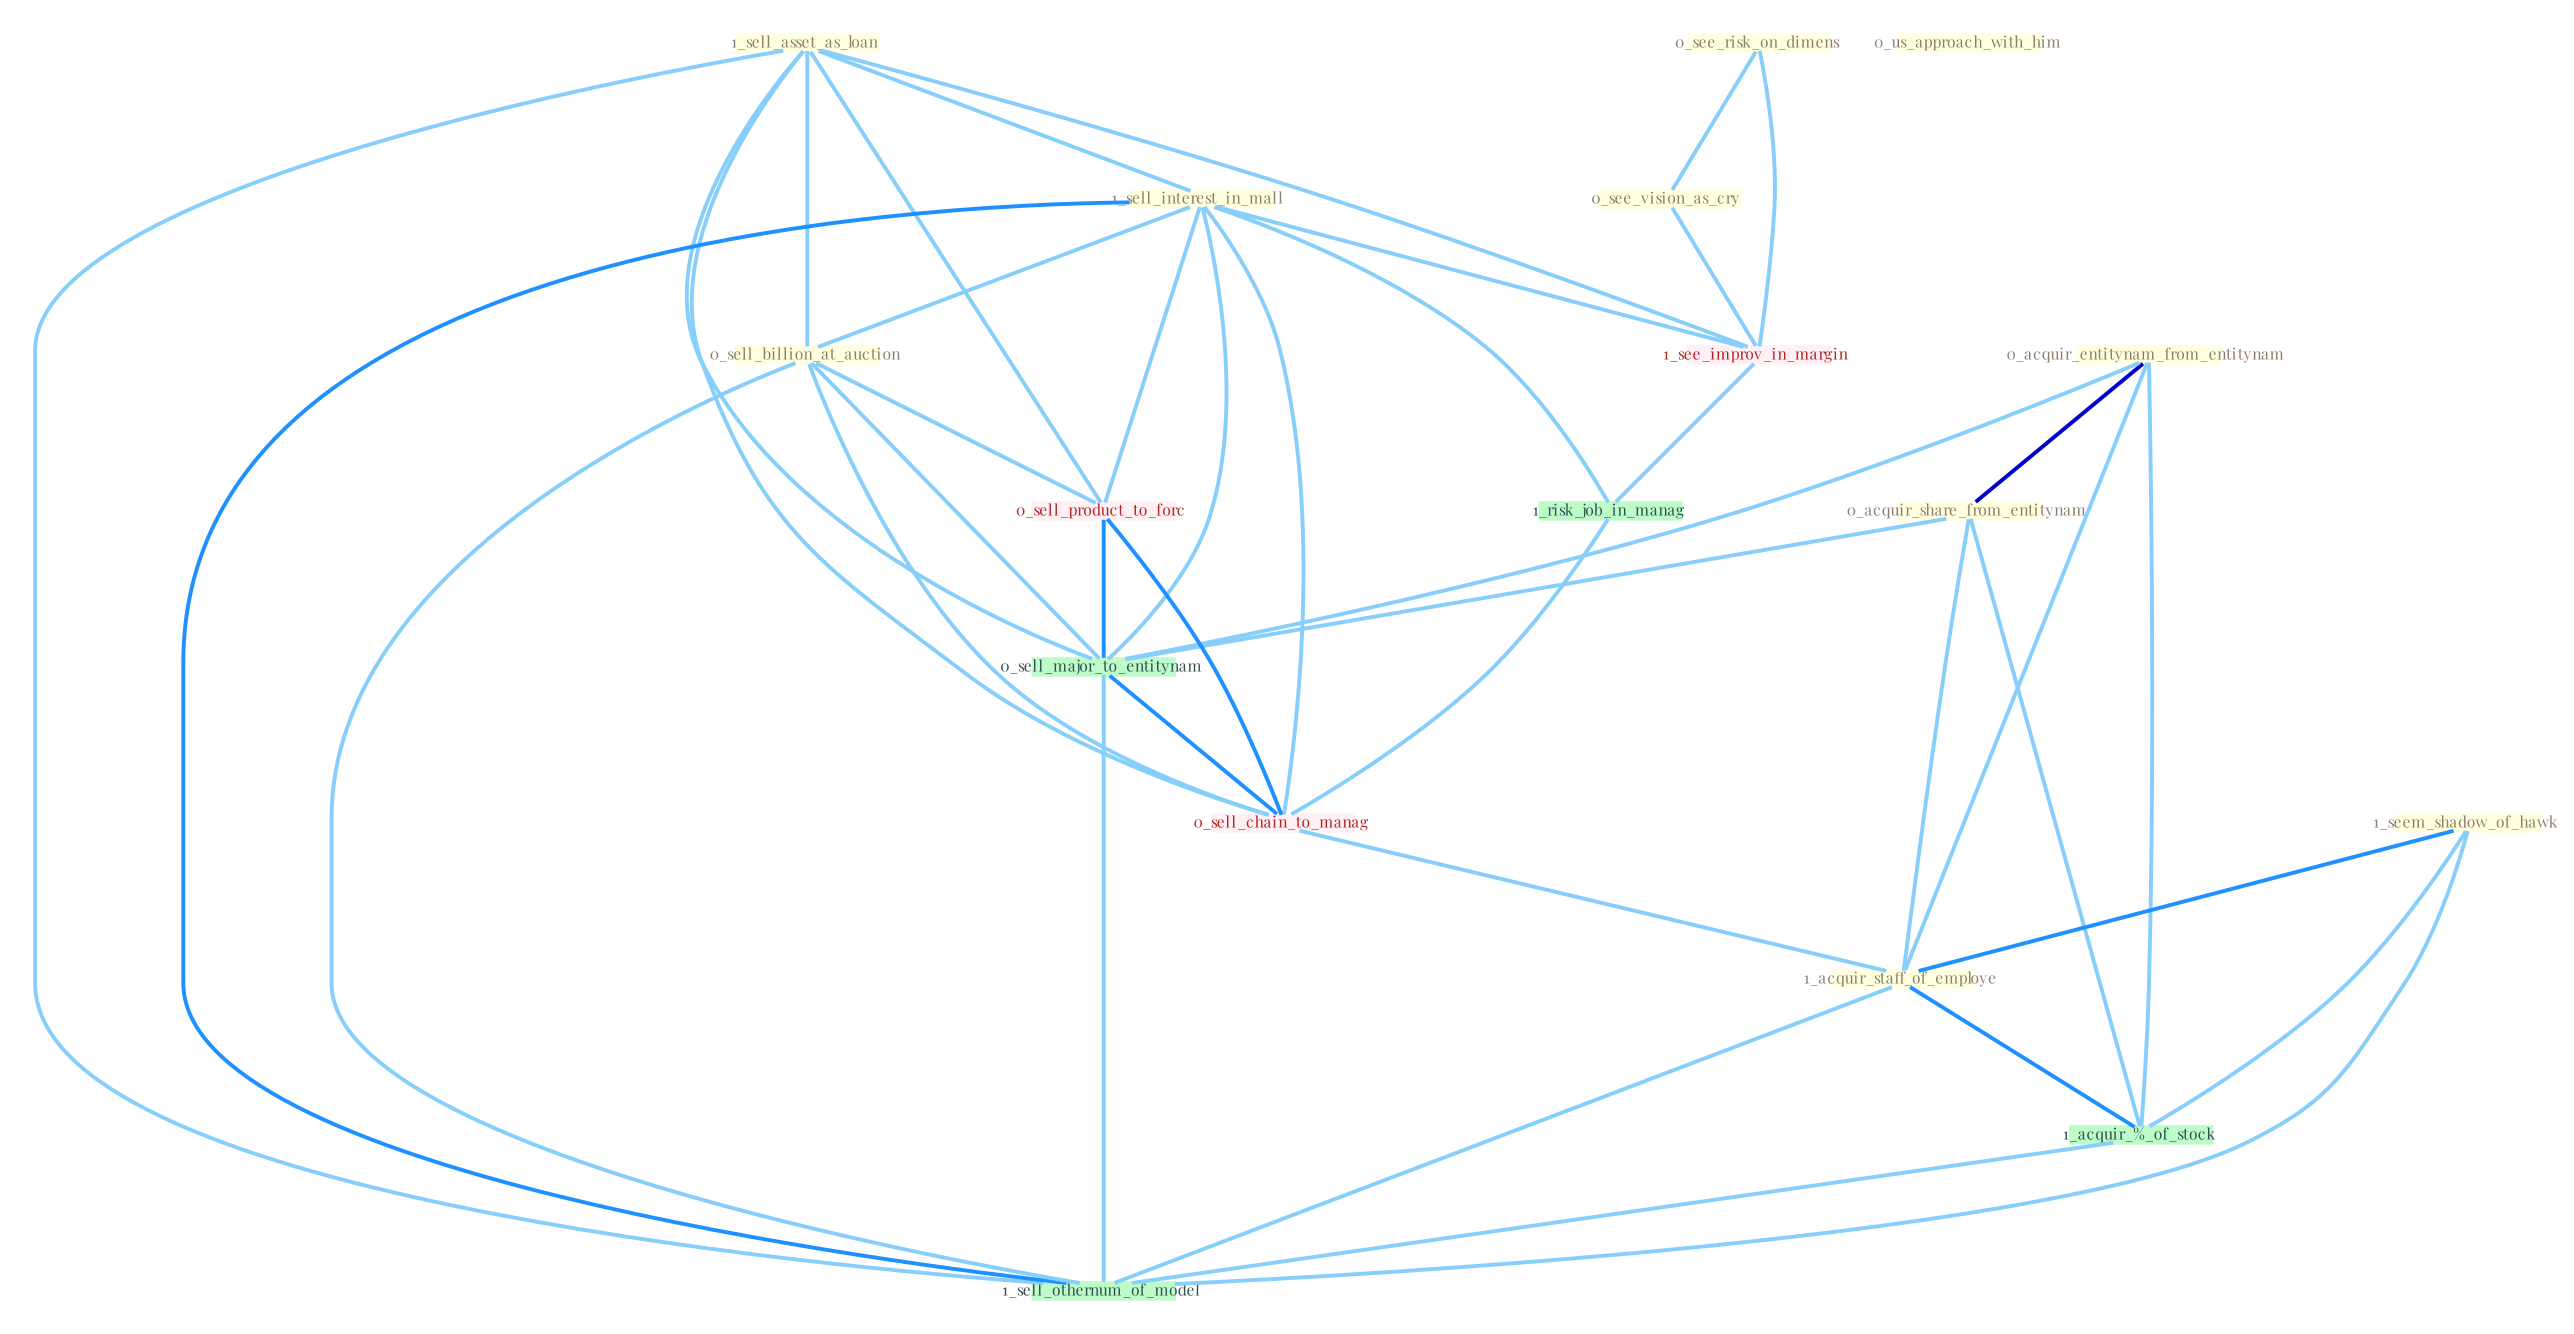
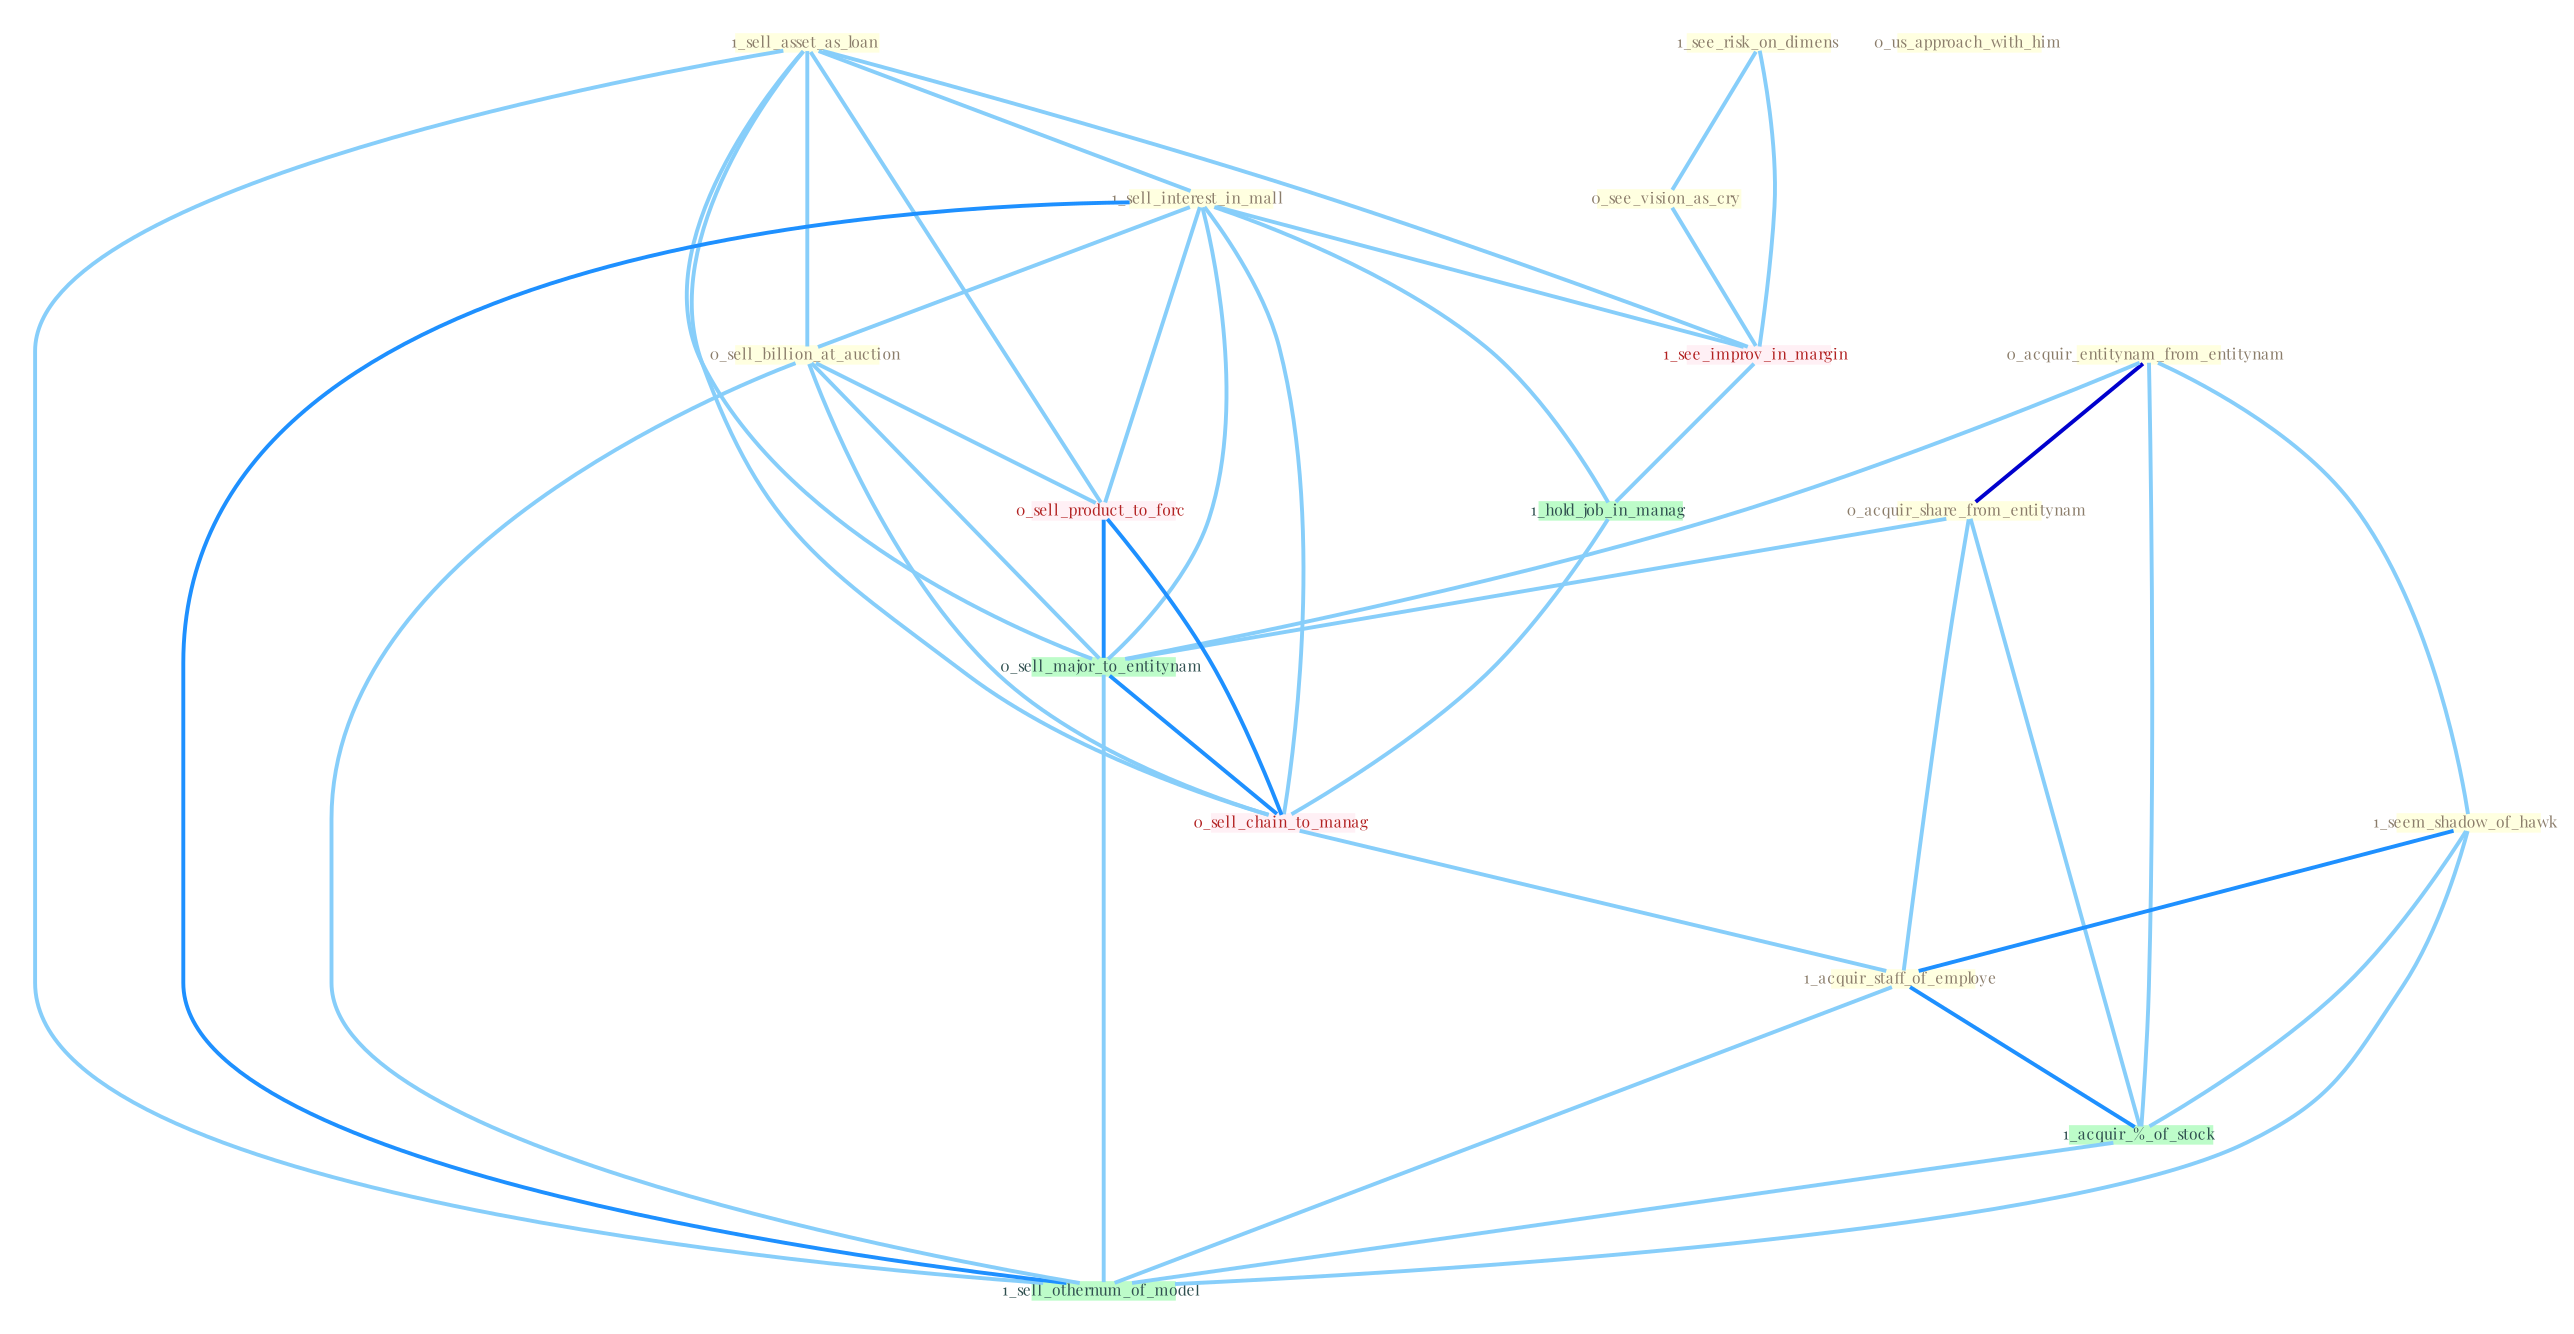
node "0_see_risk_on_dimens": label "0_see_risk_on_dimens" -> "1_see_risk_on_dimens"
node "1_risk_job_in_manag": label "1_risk_job_in_manag" -> "1_hold_job_in_manag"
edge "0_acquir_entitynam_from_entitynam" -- "1_acquir_staff_of_employe": now "0_acquir_entitynam_from_entitynam" -- "1_seem_shadow_of_hawk"
